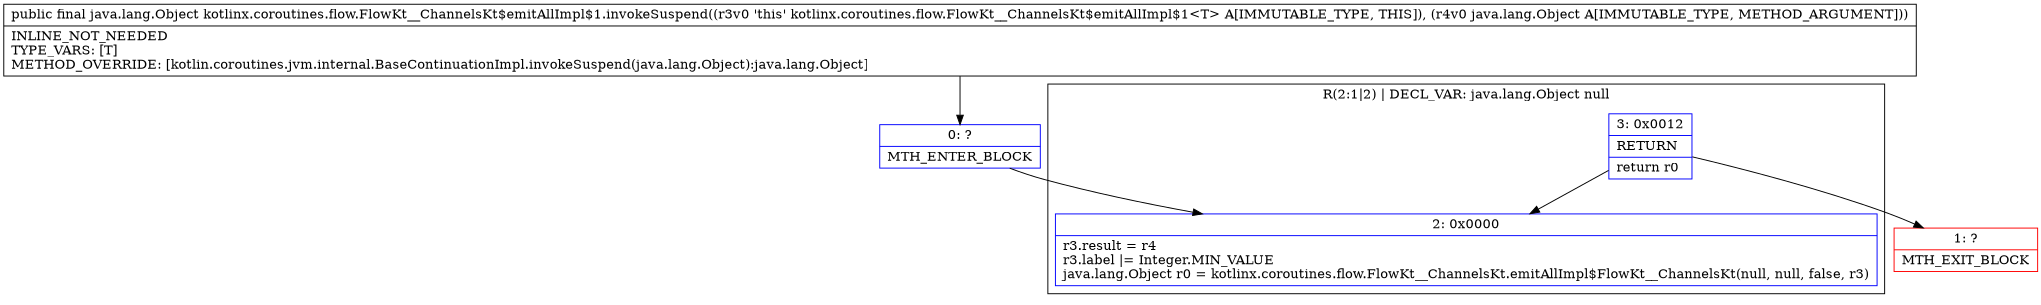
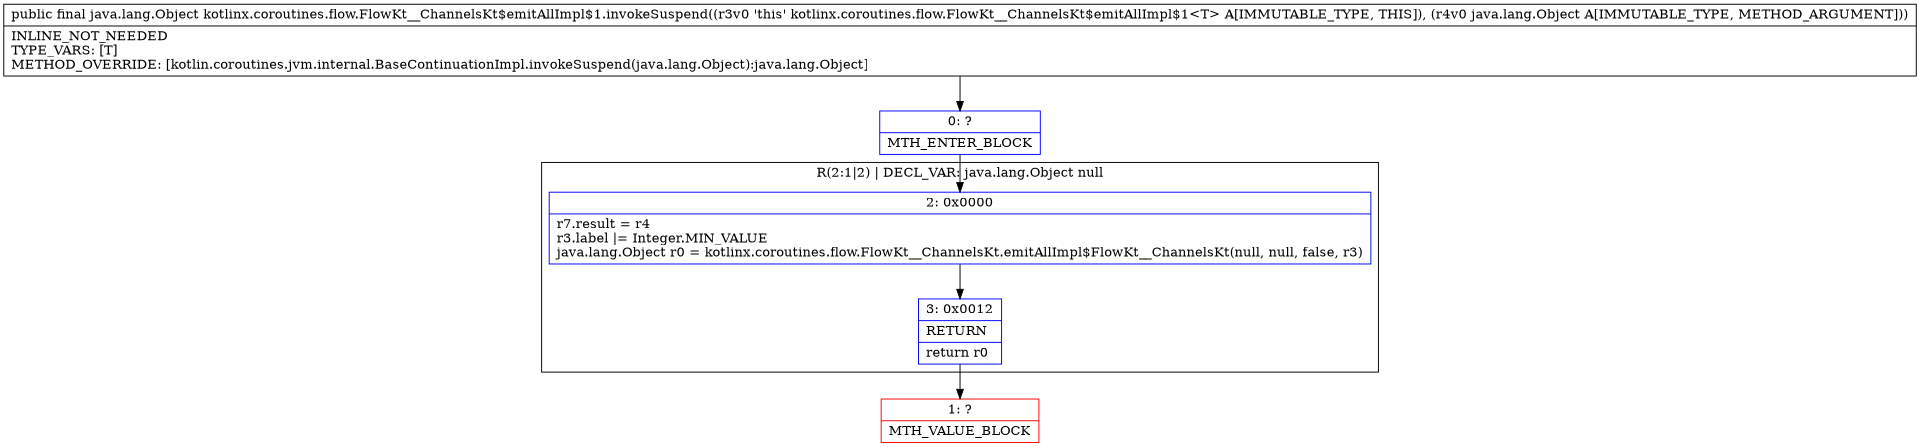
edge "3: 0x0012" -> "2: 0x0000": reversed
node "2: 0x0000": text "r3.result = r4" -> "r7.result = r4"
node "1: ?": text "MTH_EXIT_BLOCK" -> "MTH_VALUE_BLOCK"
